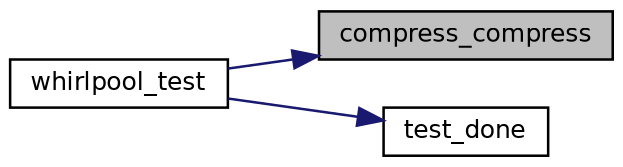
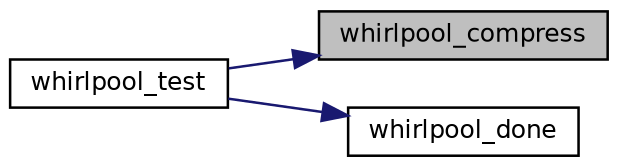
node "compress_compress": label "compress_compress" -> "whirlpool_compress"
node "test_done": label "test_done" -> "whirlpool_done"
